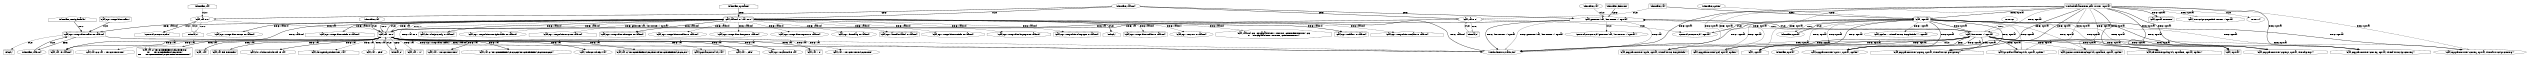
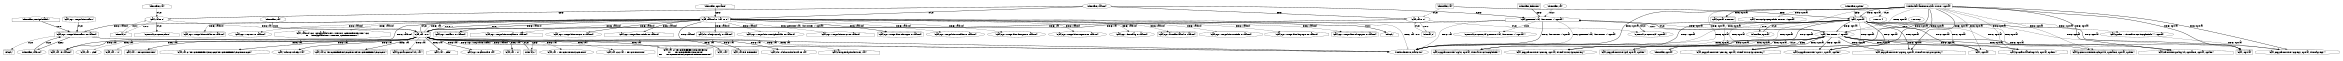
edge "(MethodParameterIn,char __user *optval)" -> "(Call,copy_from_user(gsf, optval, optlen))": removed, label "DDG: optval"
edge "(Call,(int __user *) optval)" -> "(Call,copy_from_user(&greqs, optval, sizeof(greqs)))": now "(Call,optlen < sizeof(struct in6_pktinfo) || !optval)" -> "(Call,copy_from_user(&greqs, optval, sizeof(greqs)))"
